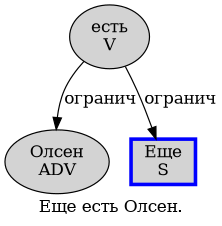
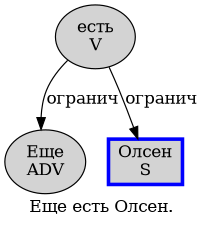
node "Олсен ADV": label "Олсен ADV" -> "Еще ADV"
node "Еще S": label "Еще S" -> "Олсен S"
